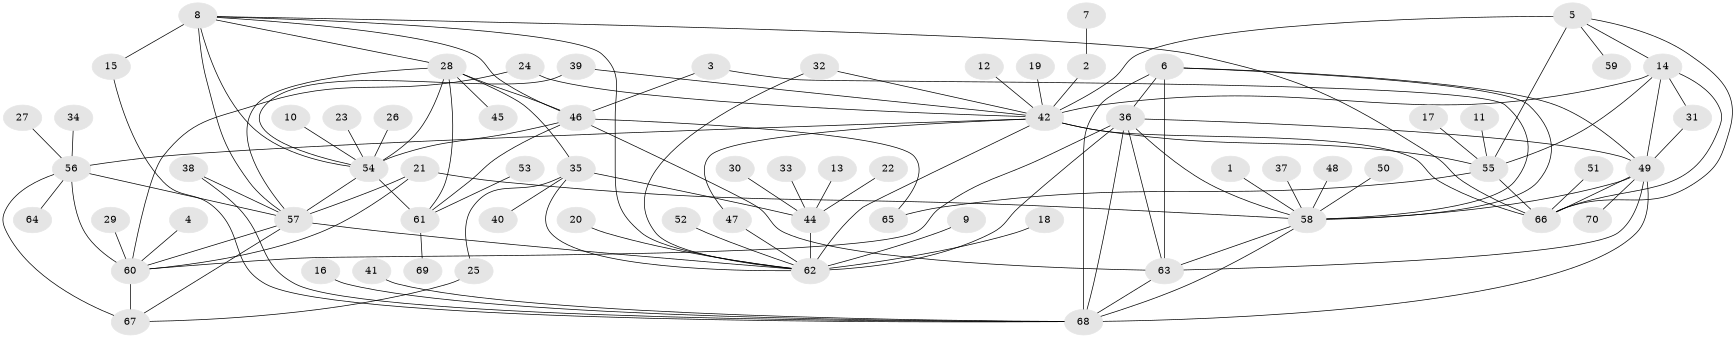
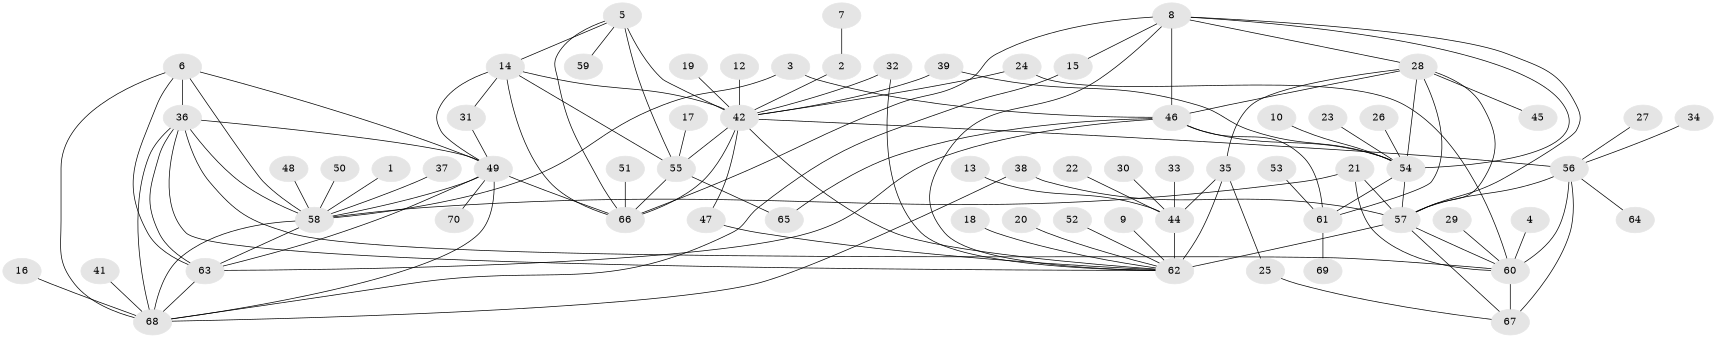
node "11": removed
node "40": removed
